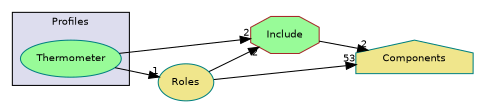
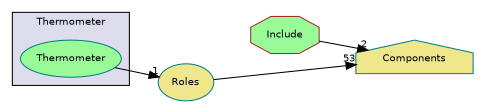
cluster "Profiles": label "Profiles" -> "Thermometer"
edge "Thermometer" -> "Include": removed
edge "Roles" -> "Include": removed
